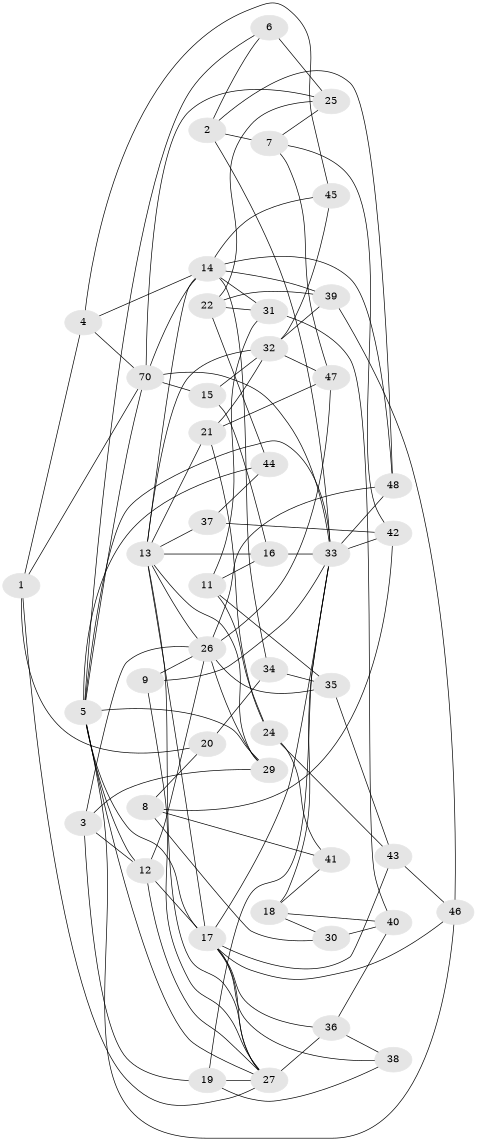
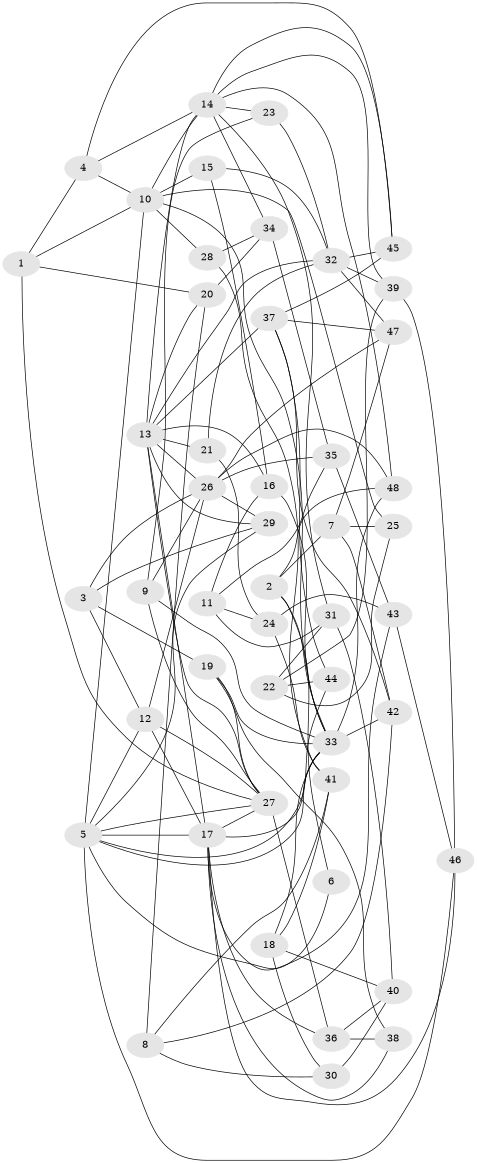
edge "6" -- "25": removed
node "23": added
node "28": added
edge "45" -- "37": added
edge "20" -- "13": added
node "70": label "70" -> "10"
edge "47" -- "21": now "47" -- "37"
